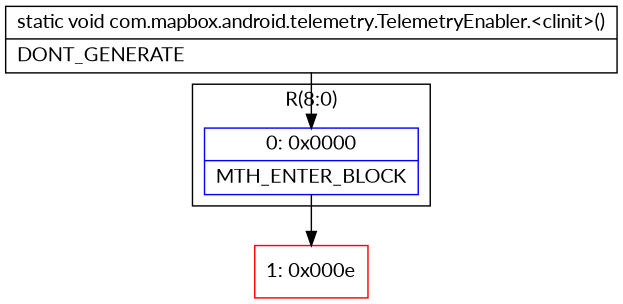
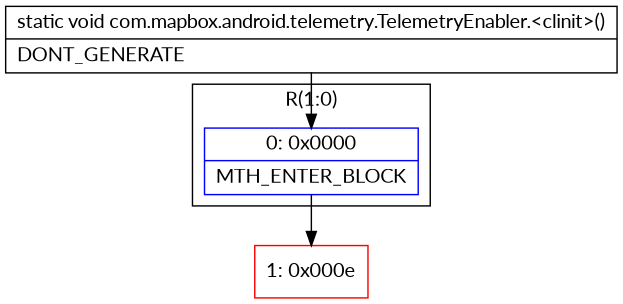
cluster "R(8:0)": label "R(8:0)" -> "R(1:0)"
